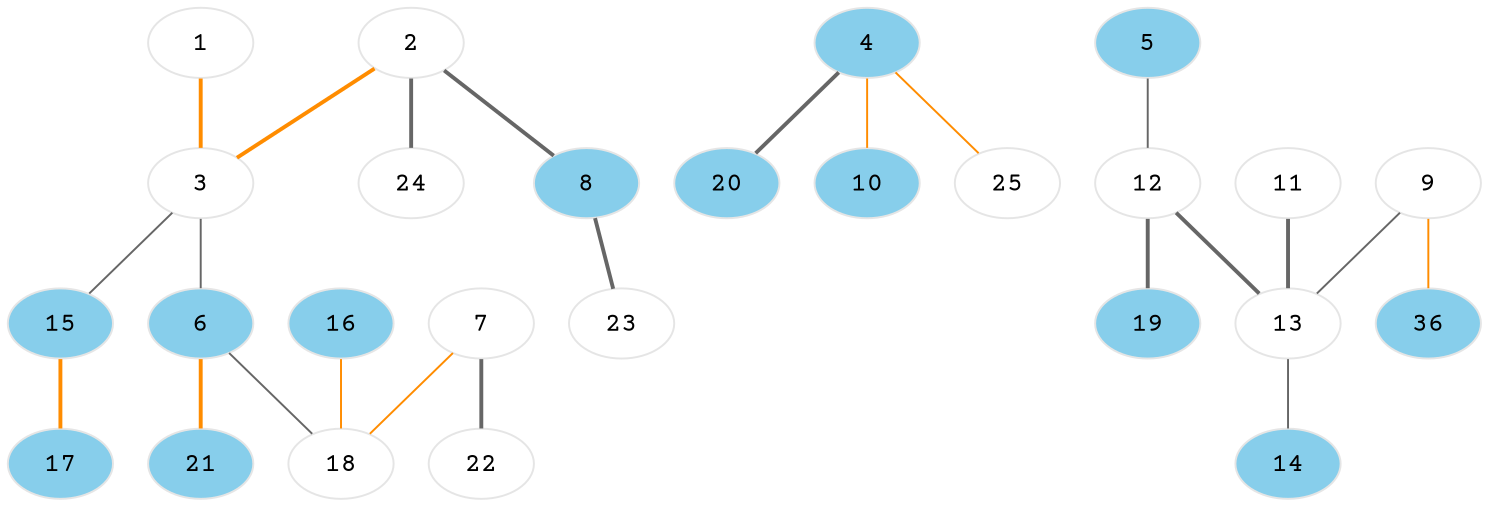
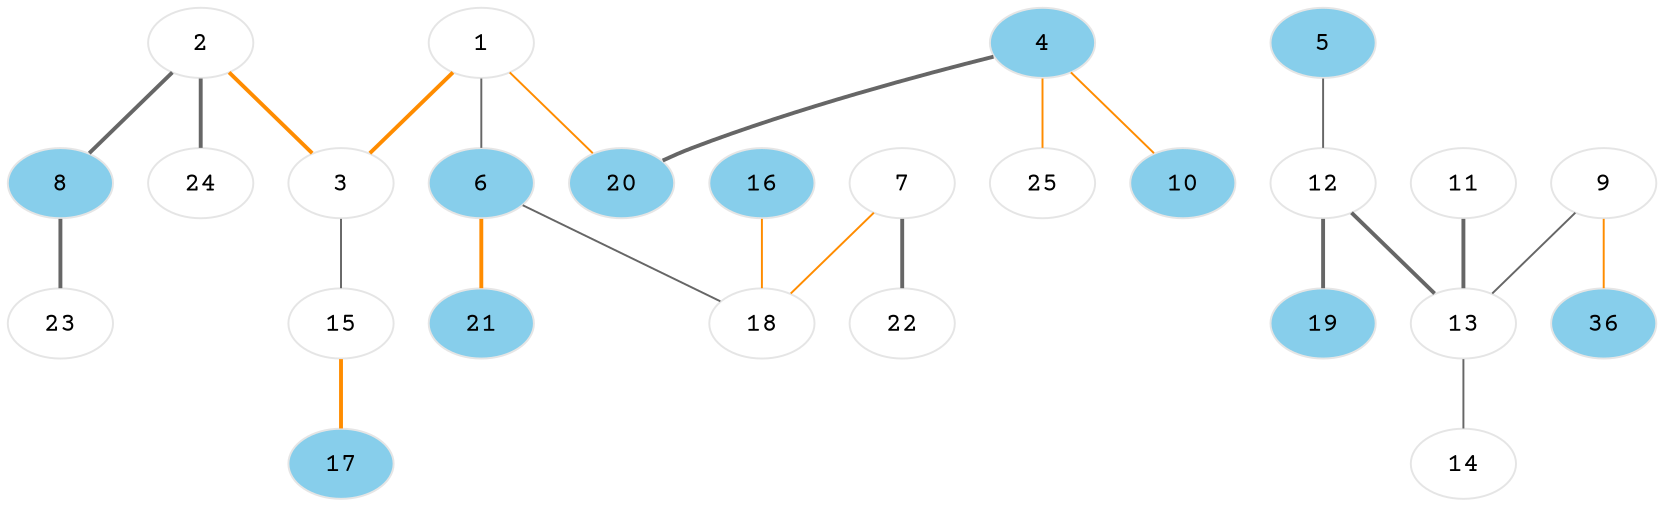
edge "1" -- "20": added
edge "3" -- "6": now "1" -- "6"
node "15": fillcolor skyblue -> white
node "14": fillcolor skyblue -> white
